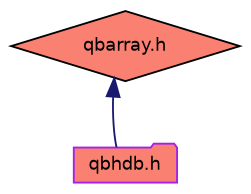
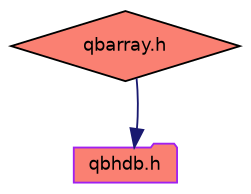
edge "qbhdb.h" -> "qbarray.h": reversed
